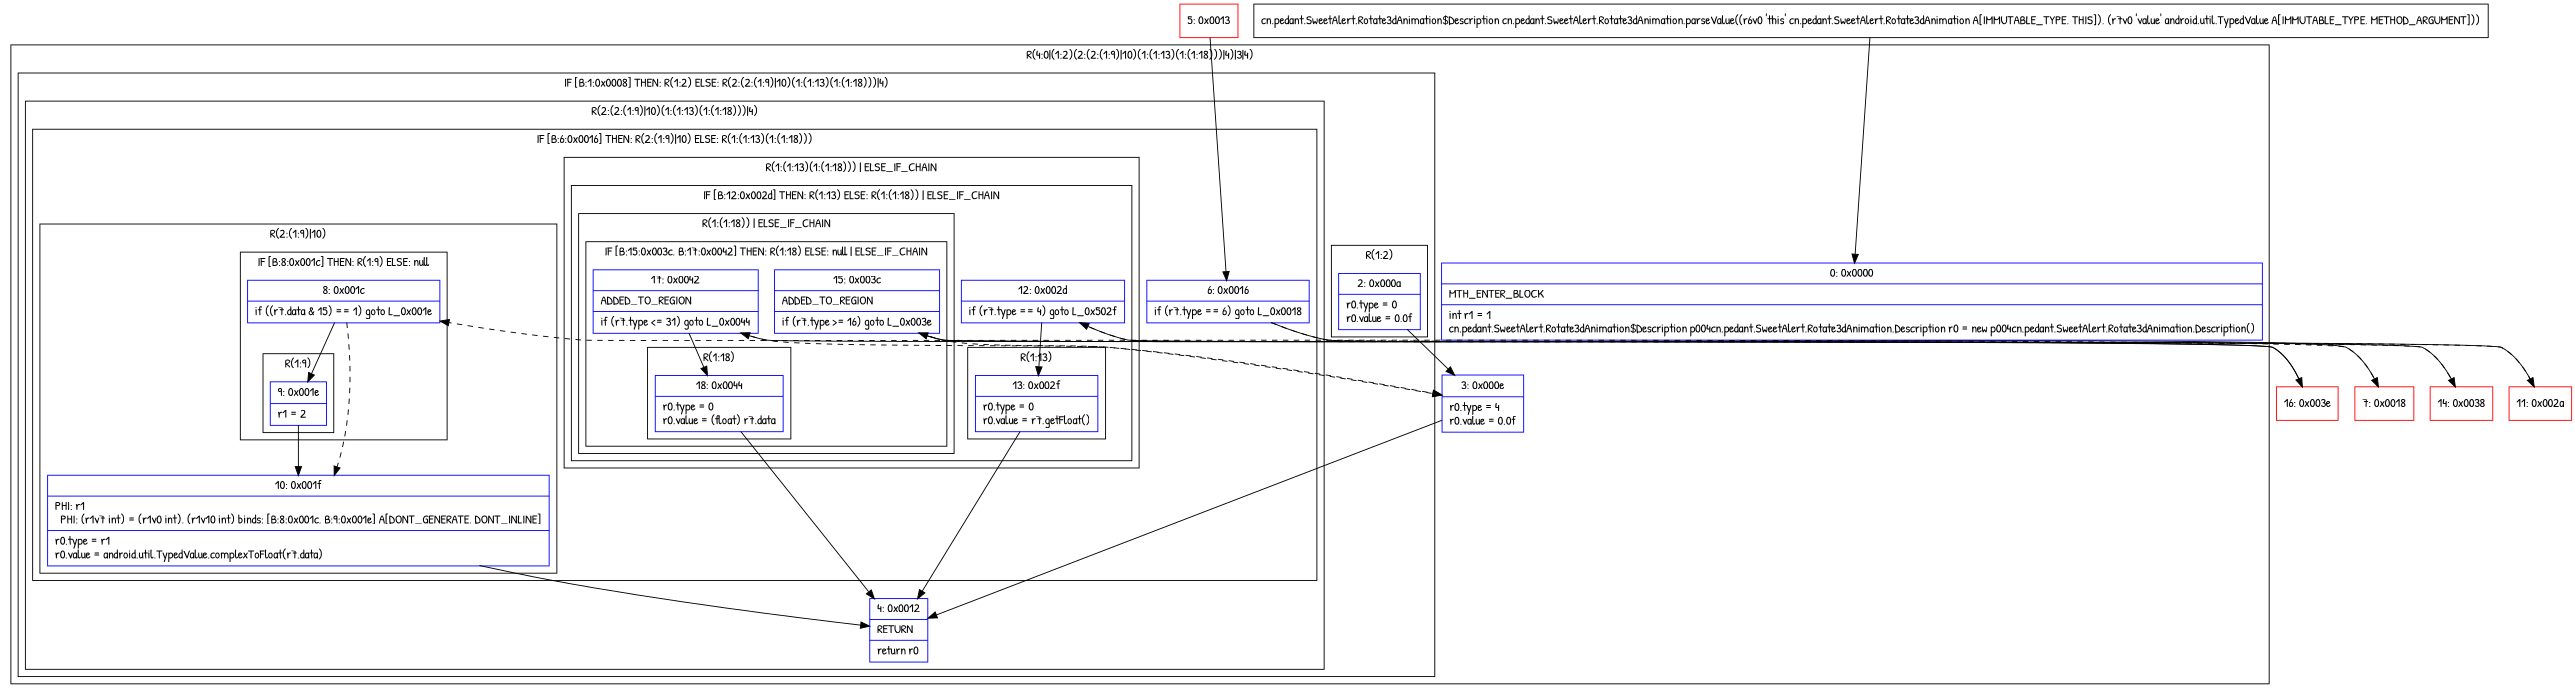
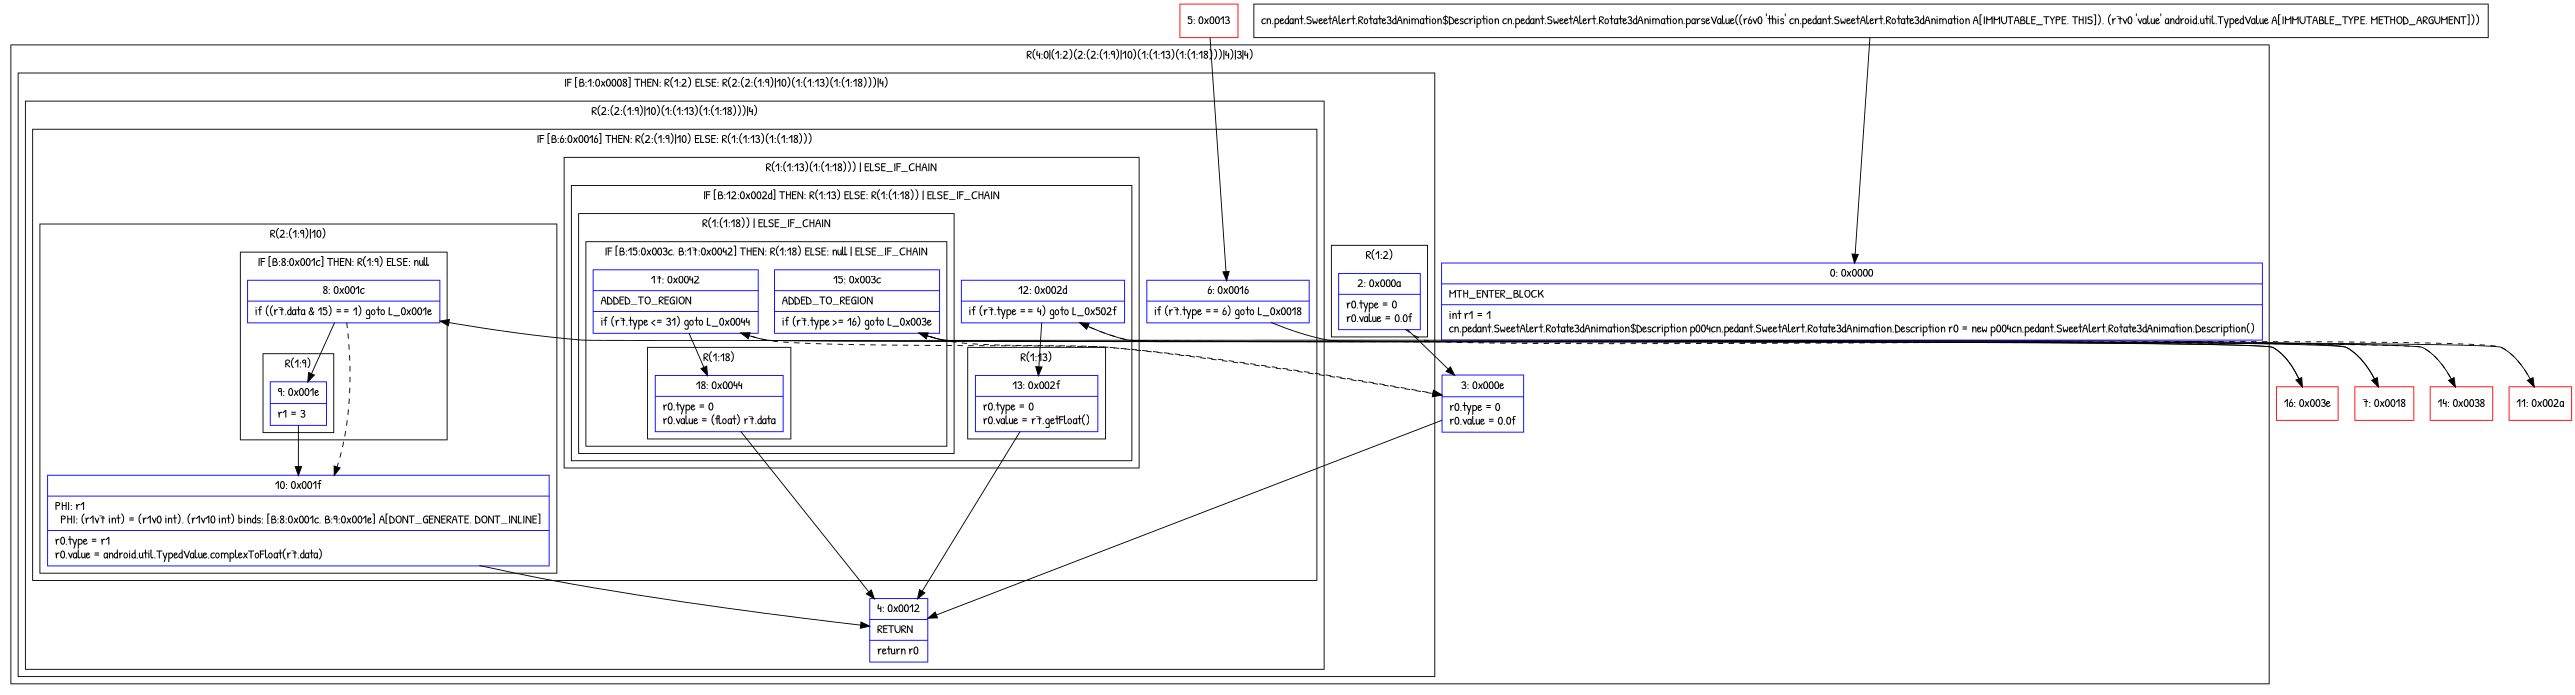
edge "7: 0x0018" -> "8: 0x001c": style dashed -> solid
edge "6: 0x0016" -> "11: 0x002a": now "2: 0x000a" -> "11: 0x002a"
node "3: 0x000e": text "r0.type = 4" -> "r0.type = 0"
node "9: 0x001e": text "r1 = 2" -> "r1 = 3"
